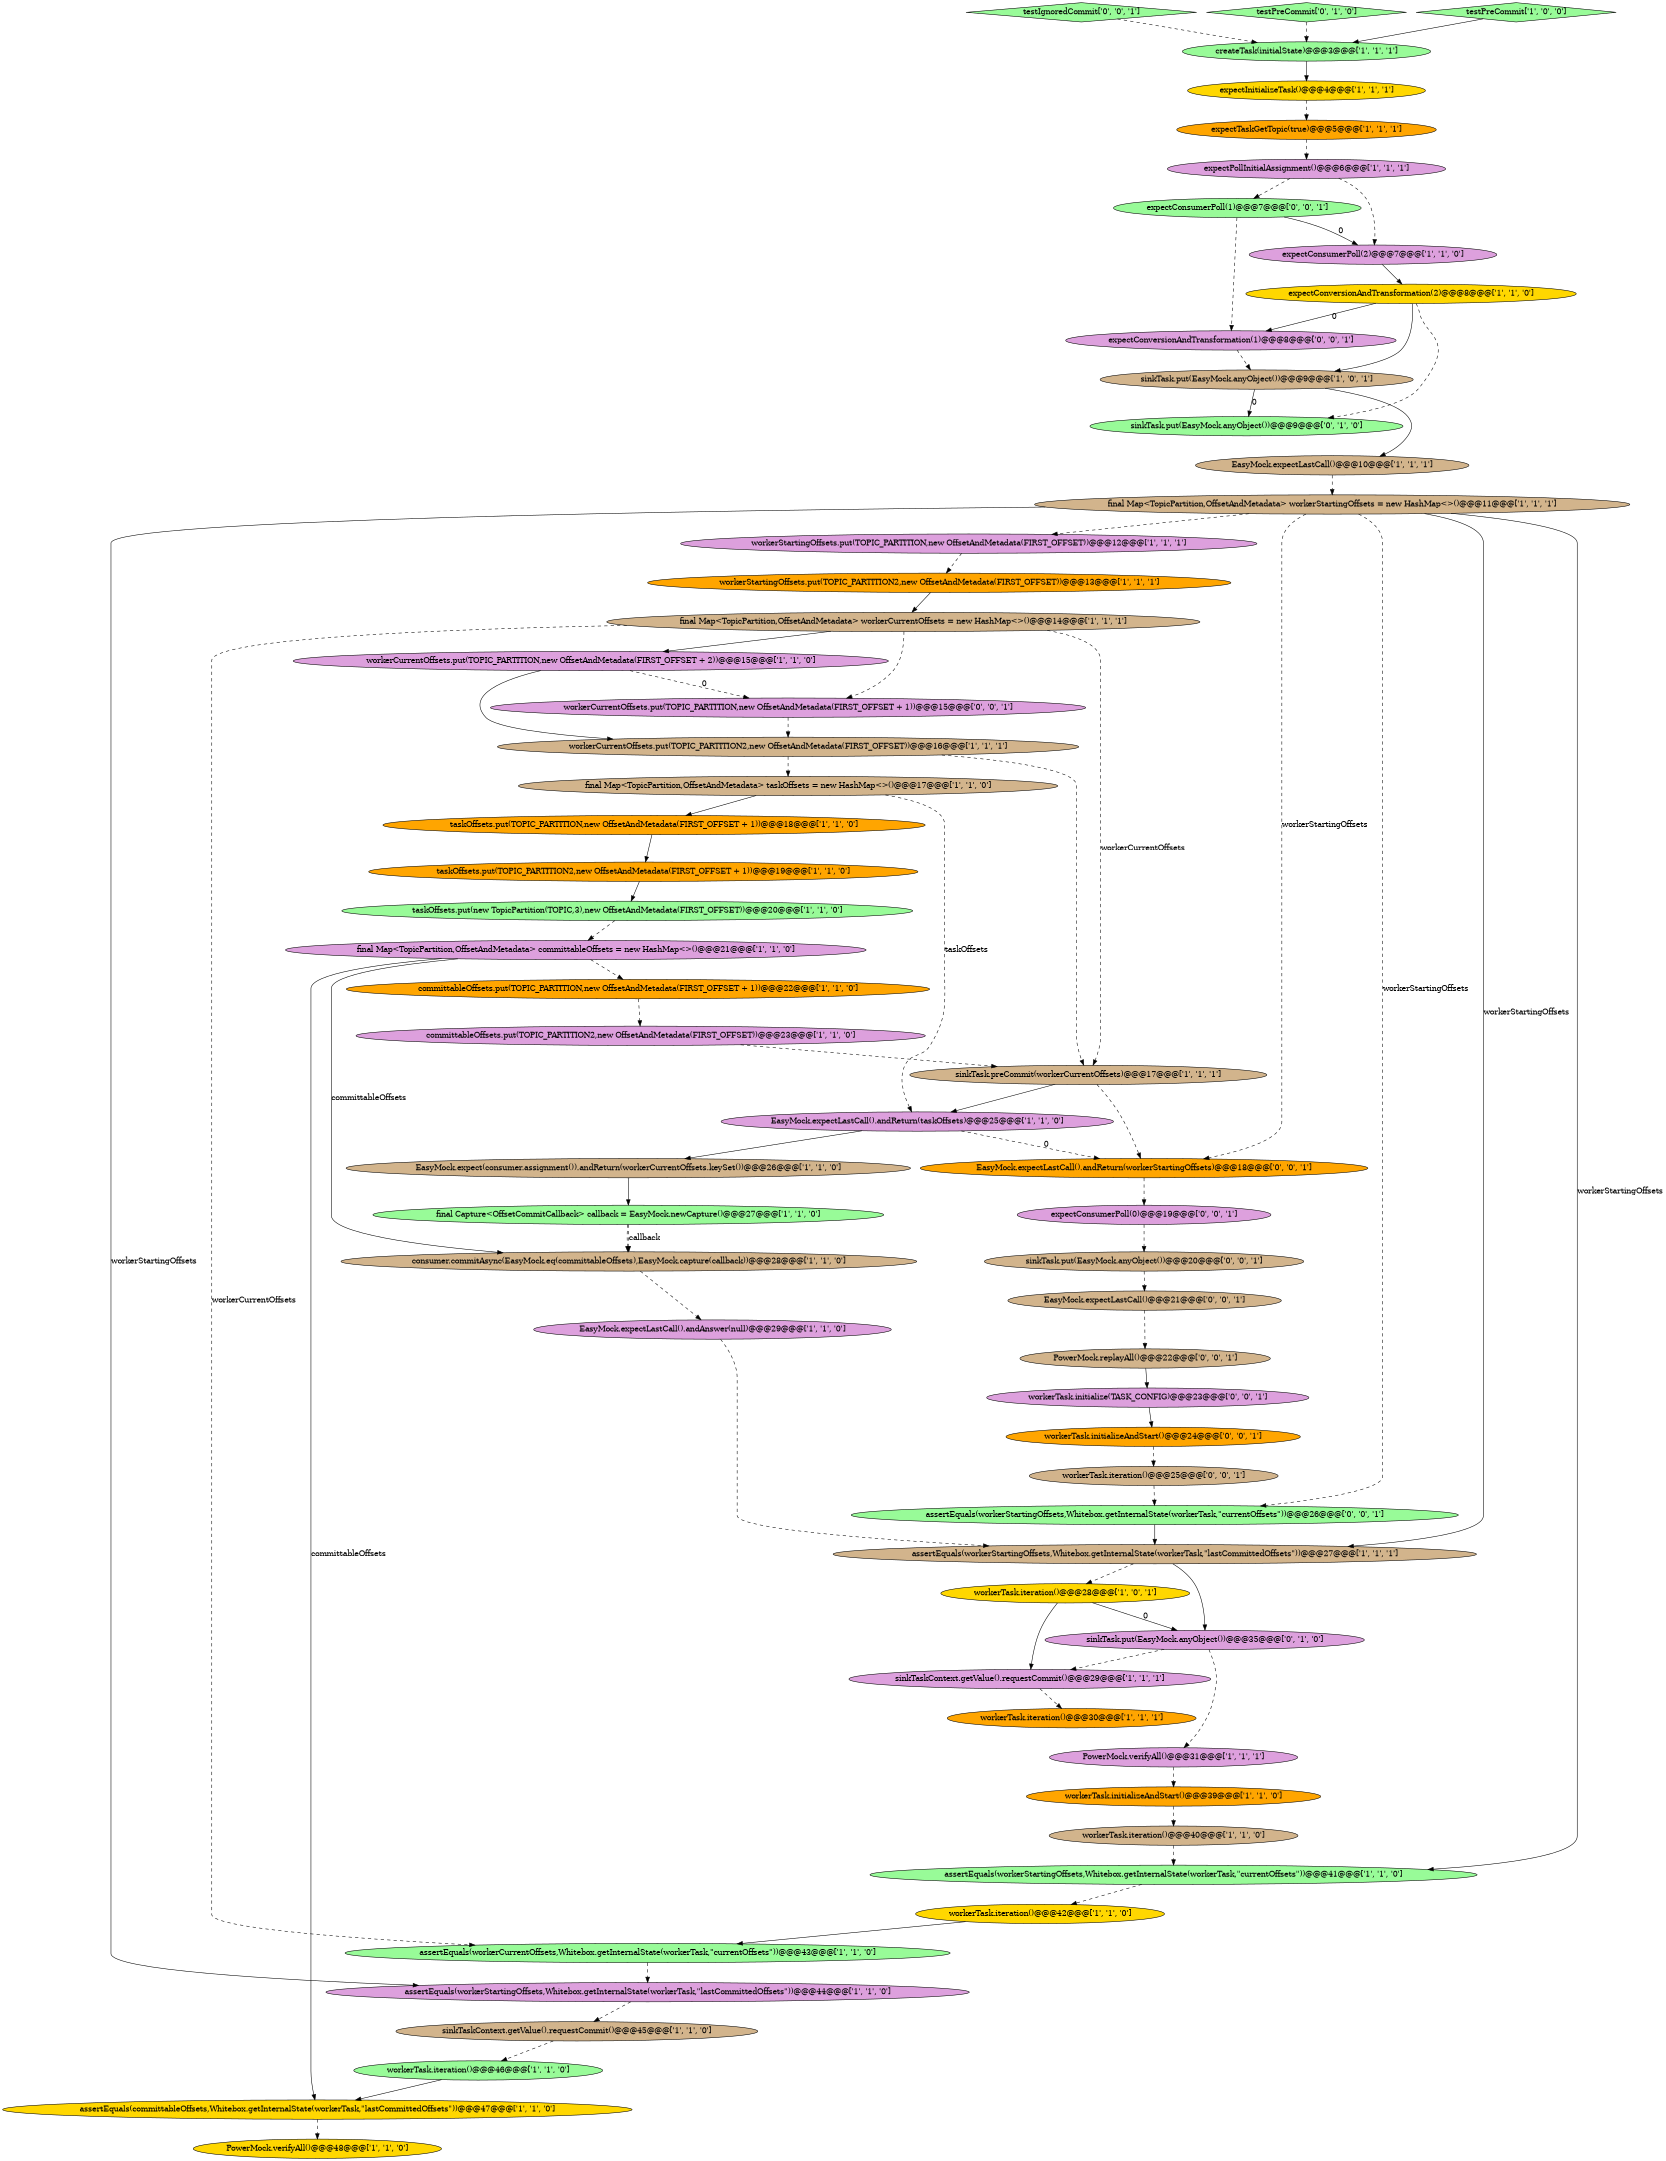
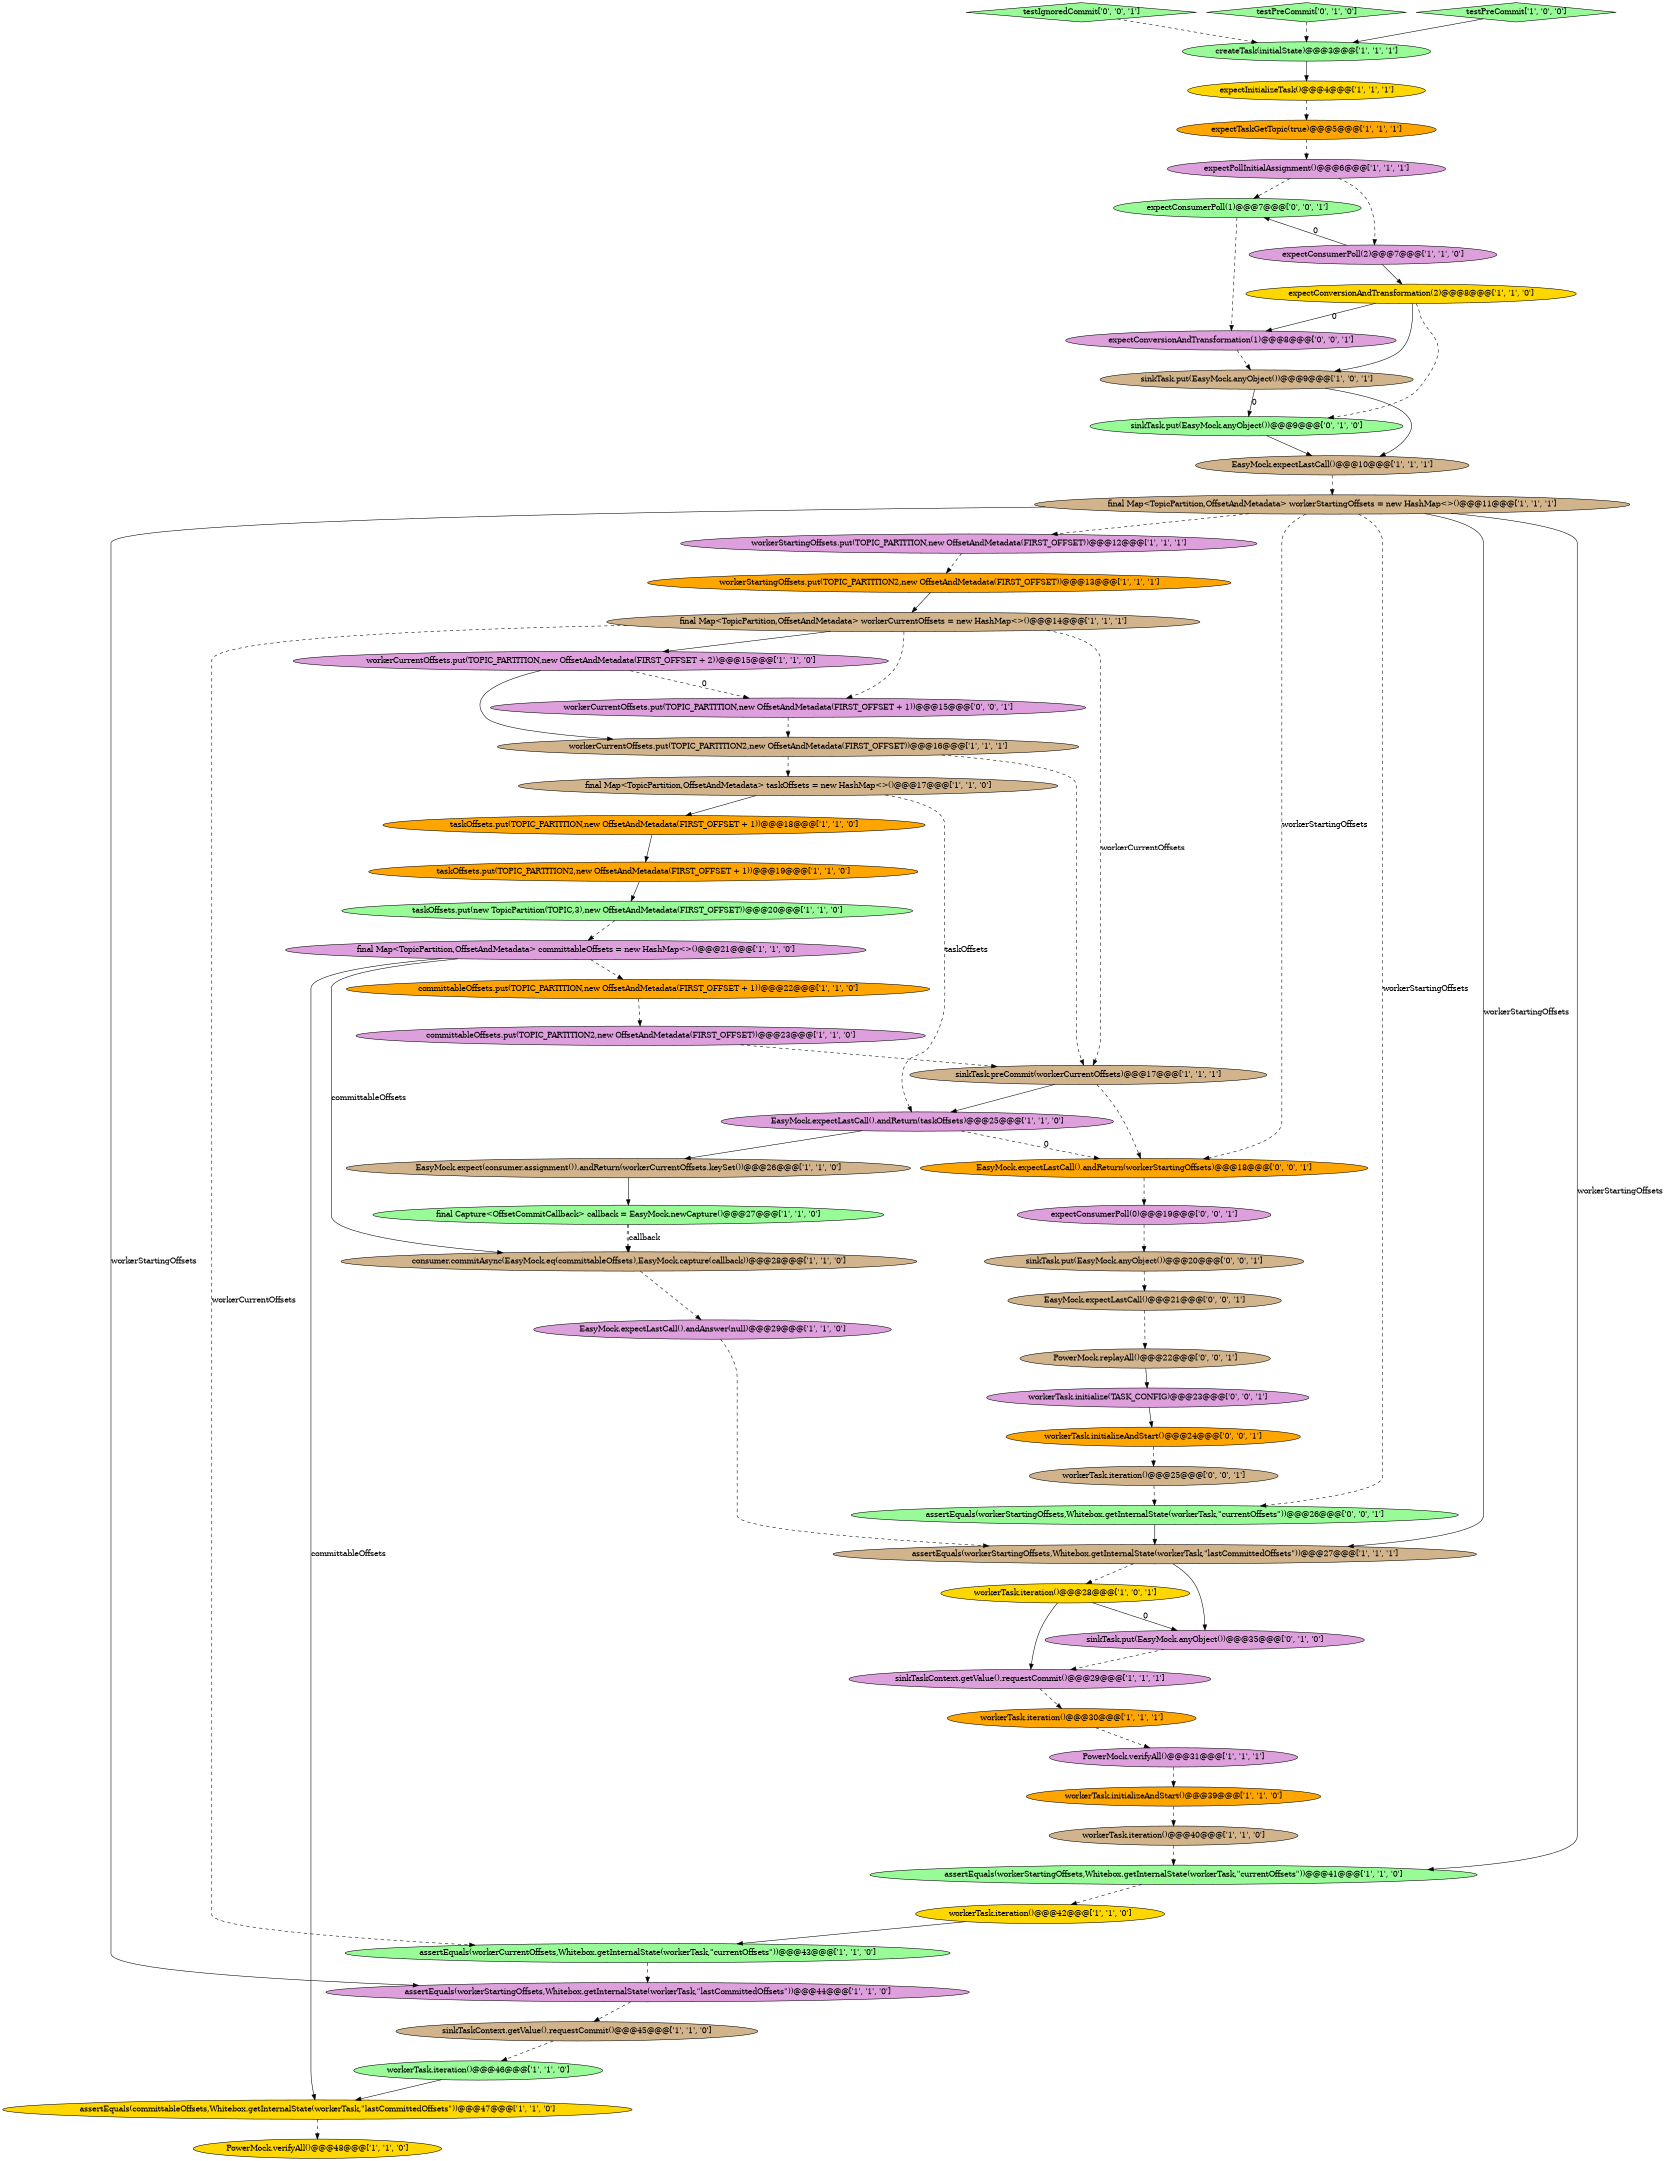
edge "expectConsumerPoll(1)@@@7@@@['0', '0', '1']" -> "expectConsumerPoll(2)@@@7@@@['1', '1', '0']": reversed
edge "sinkTask.put(EasyMock.anyObject())@@@9@@@['0', '1', '0']" -> "EasyMock.expectLastCall()@@@10@@@['1', '1', '1']": added
edge "sinkTask.put(EasyMock.anyObject())@@@35@@@['0', '1', '0']" -> "PowerMock.verifyAll()@@@31@@@['1', '1', '1']": now "workerTask.iteration()@@@30@@@['1', '1', '1']" -> "PowerMock.verifyAll()@@@31@@@['1', '1', '1']"
